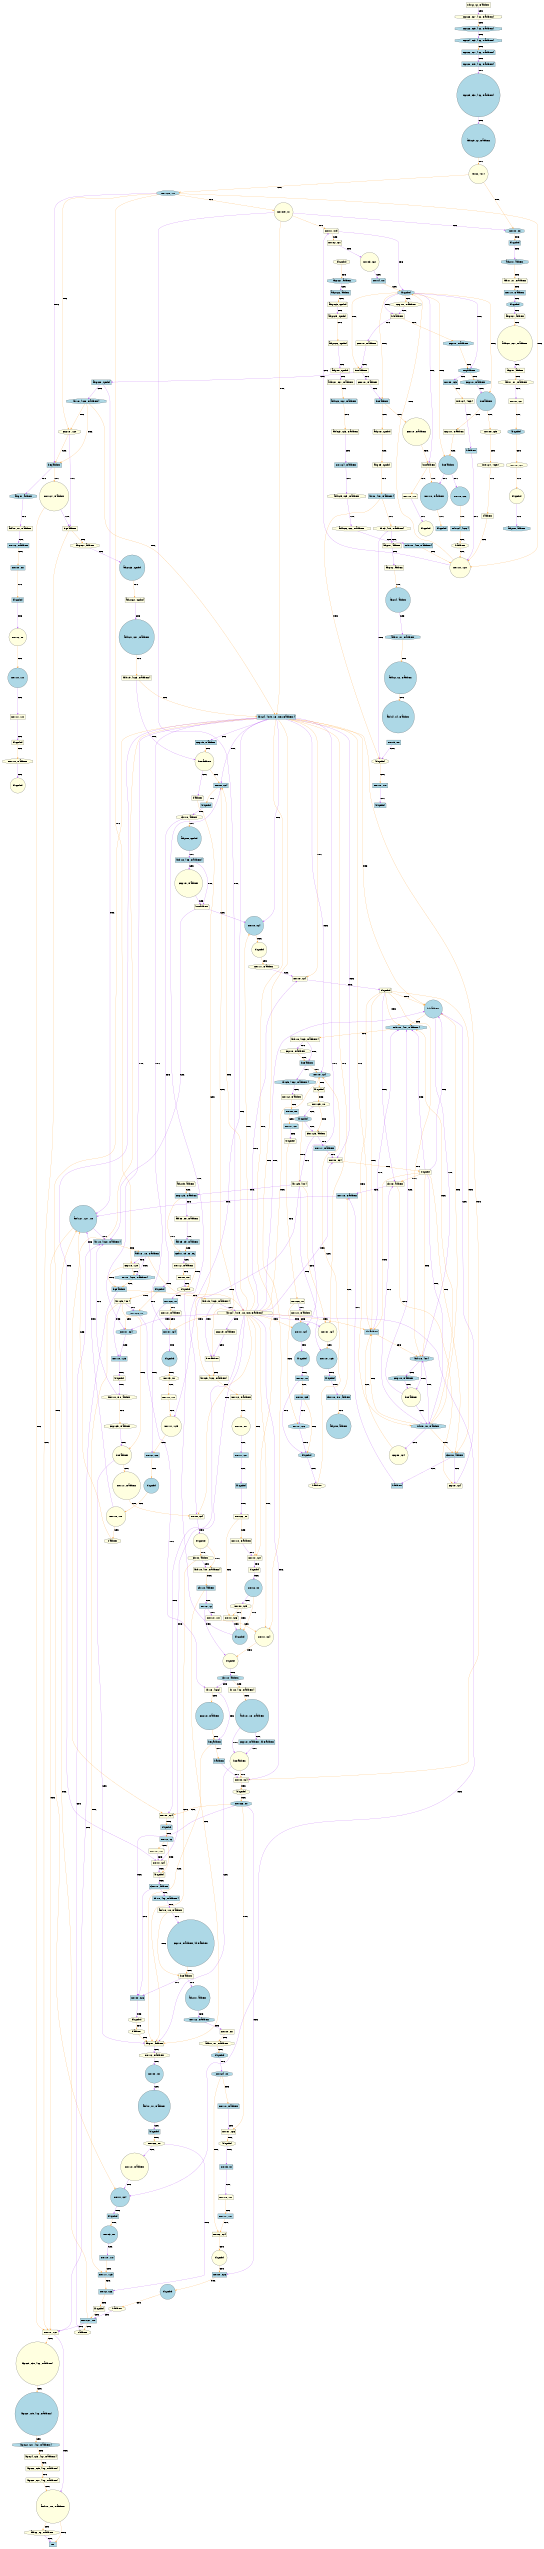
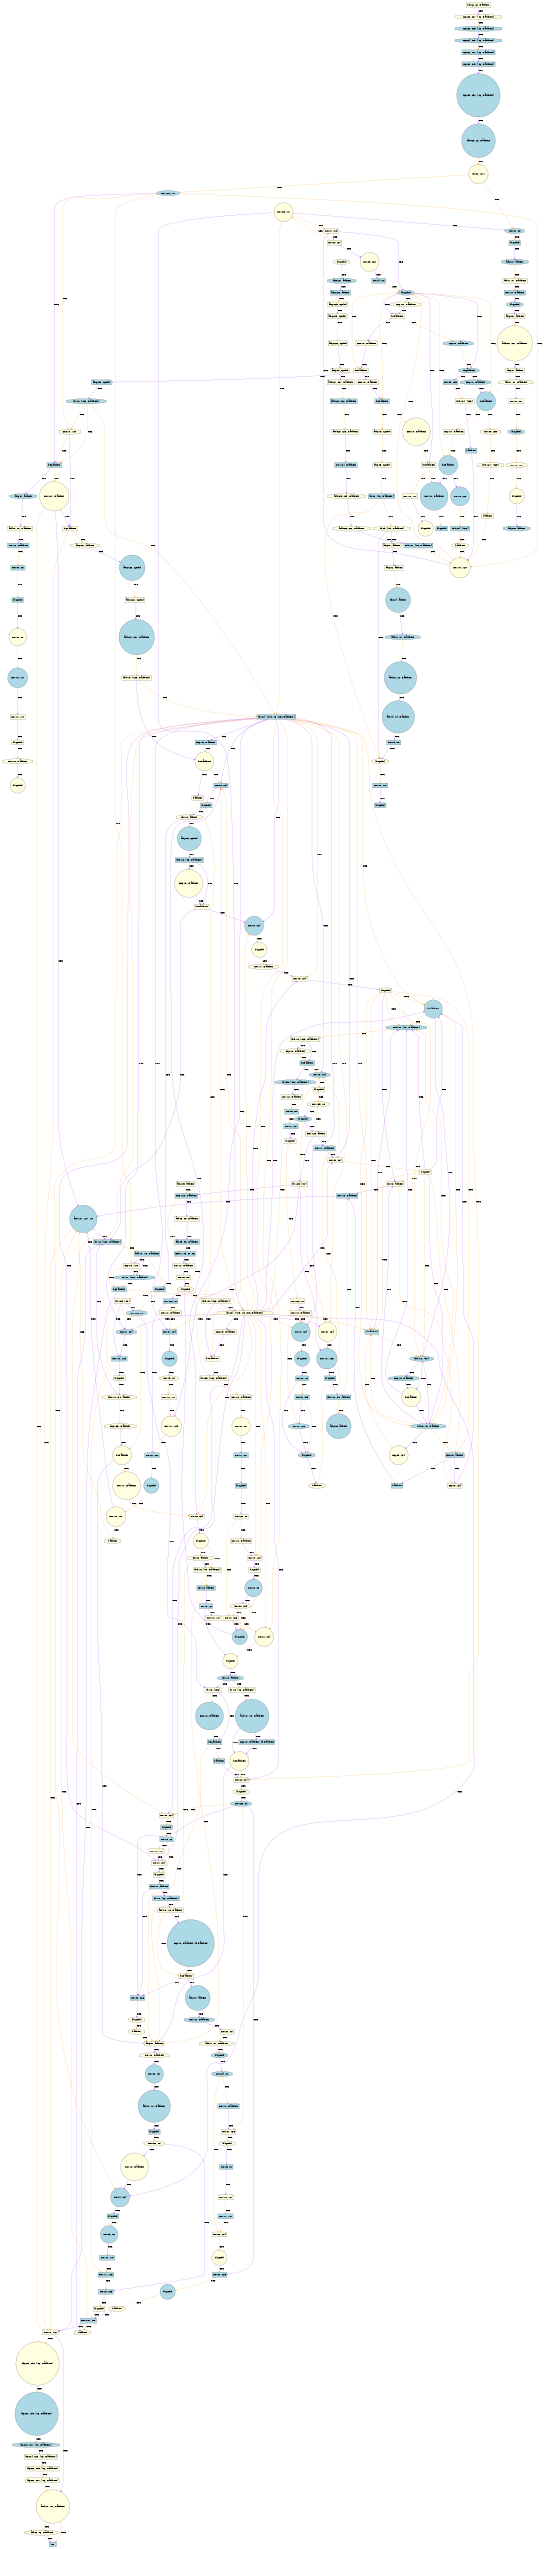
edge "mov w20 , w0" -> "mov x19 , x1": now "mov x2 , x21" -> "mov x19 , x1"
edge "add x4 , x4 , # address" -> "mov x5 , xzr": added, label "CFG"
edge "adrp x28 , symbol" -> "and w27 , w27 , w8": now "mov w27 , # address" -> "and w27 , w27 , w8"
edge "mov w25 , w0" -> "cbnz w25 , address": reversed
